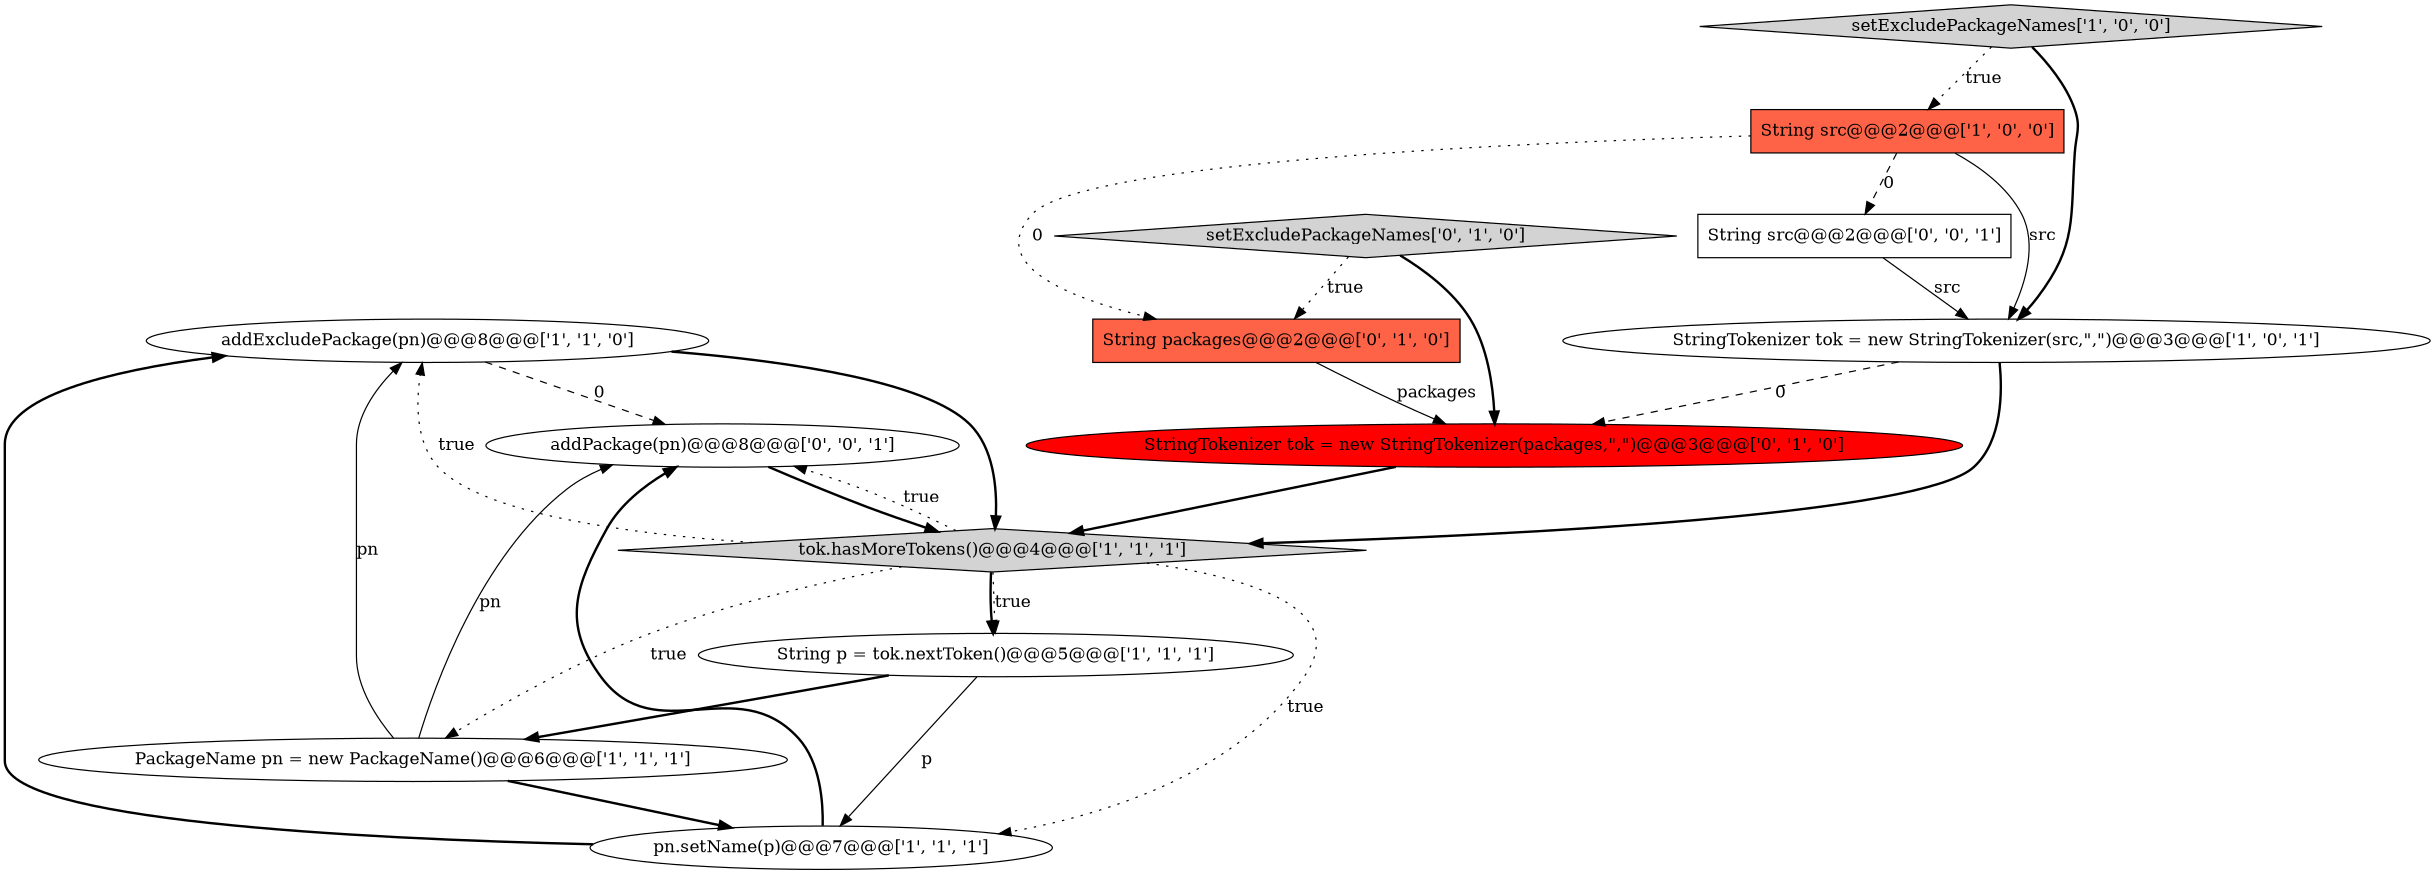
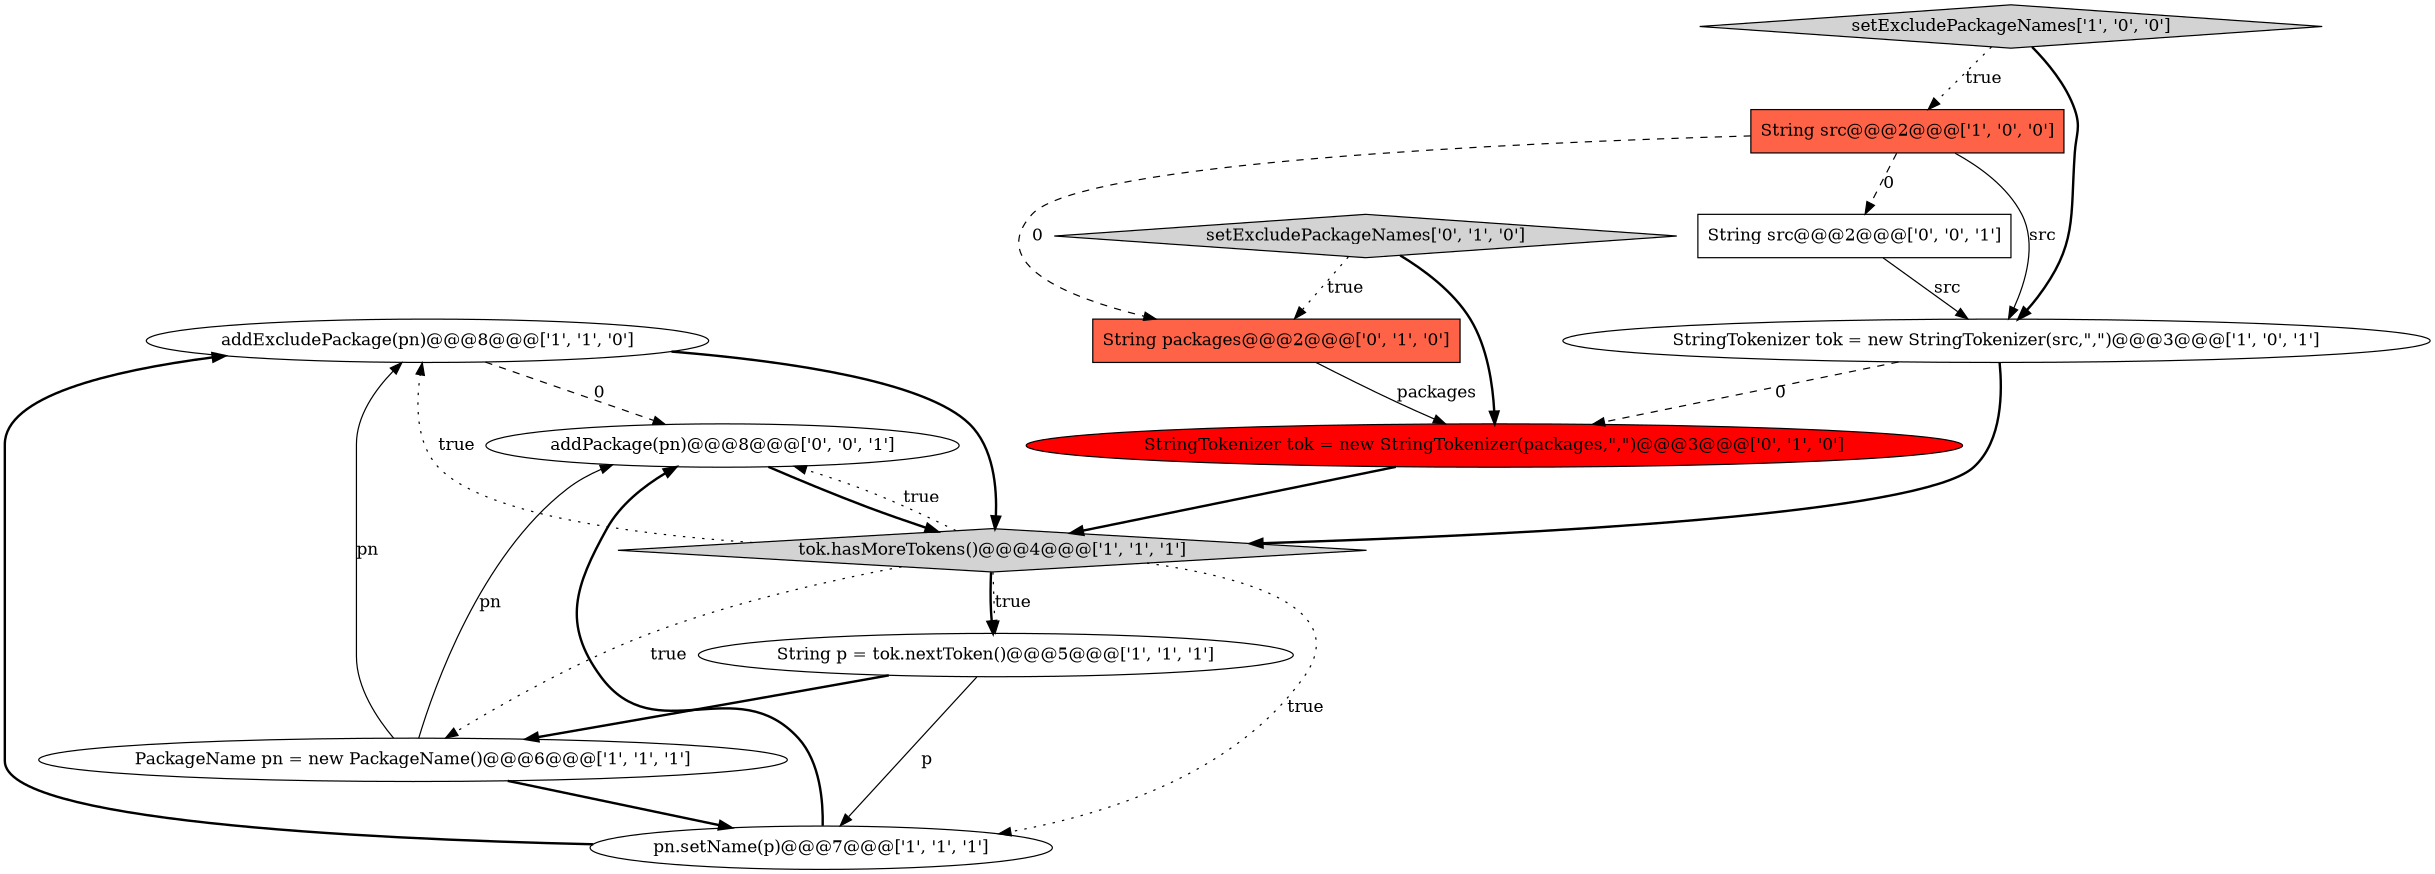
edge "String src@@@2@@@['1', '0', '0']" -> "String packages@@@2@@@['0', '1', '0']": style dotted -> dashed
